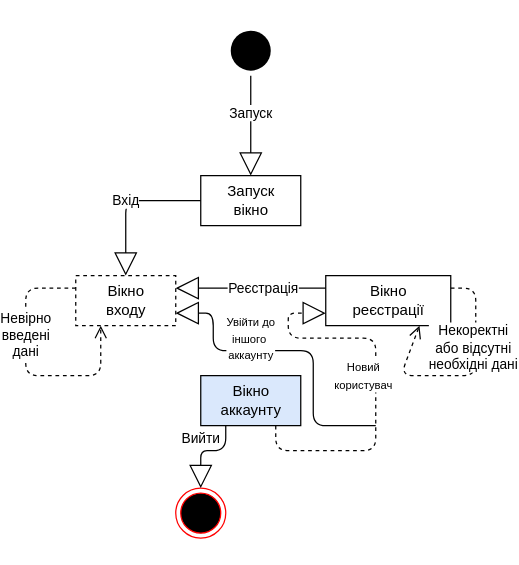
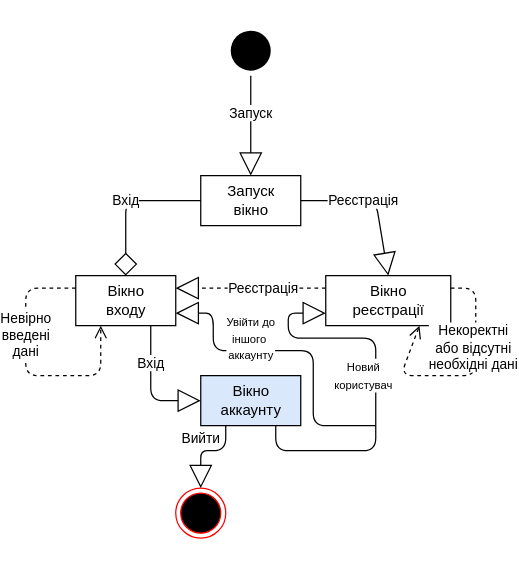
edge "Запуск вікно" -> "Вікно реєстрації": added, label "Реєстрація"
edge "Запуск вікно" -> "Вікно входу": arrowhead block -> diamond
edge "Вікно реєстрації" -> "Вікно входу": style solid -> dashed
node "Вікно входу": style dashed -> solid
edge "Вікно входу" -> "Вікно аккаунту": added, label "Вхід"
edge "Вікно аккаунту" -> "Вікно реєстрації": style dashed -> solid
